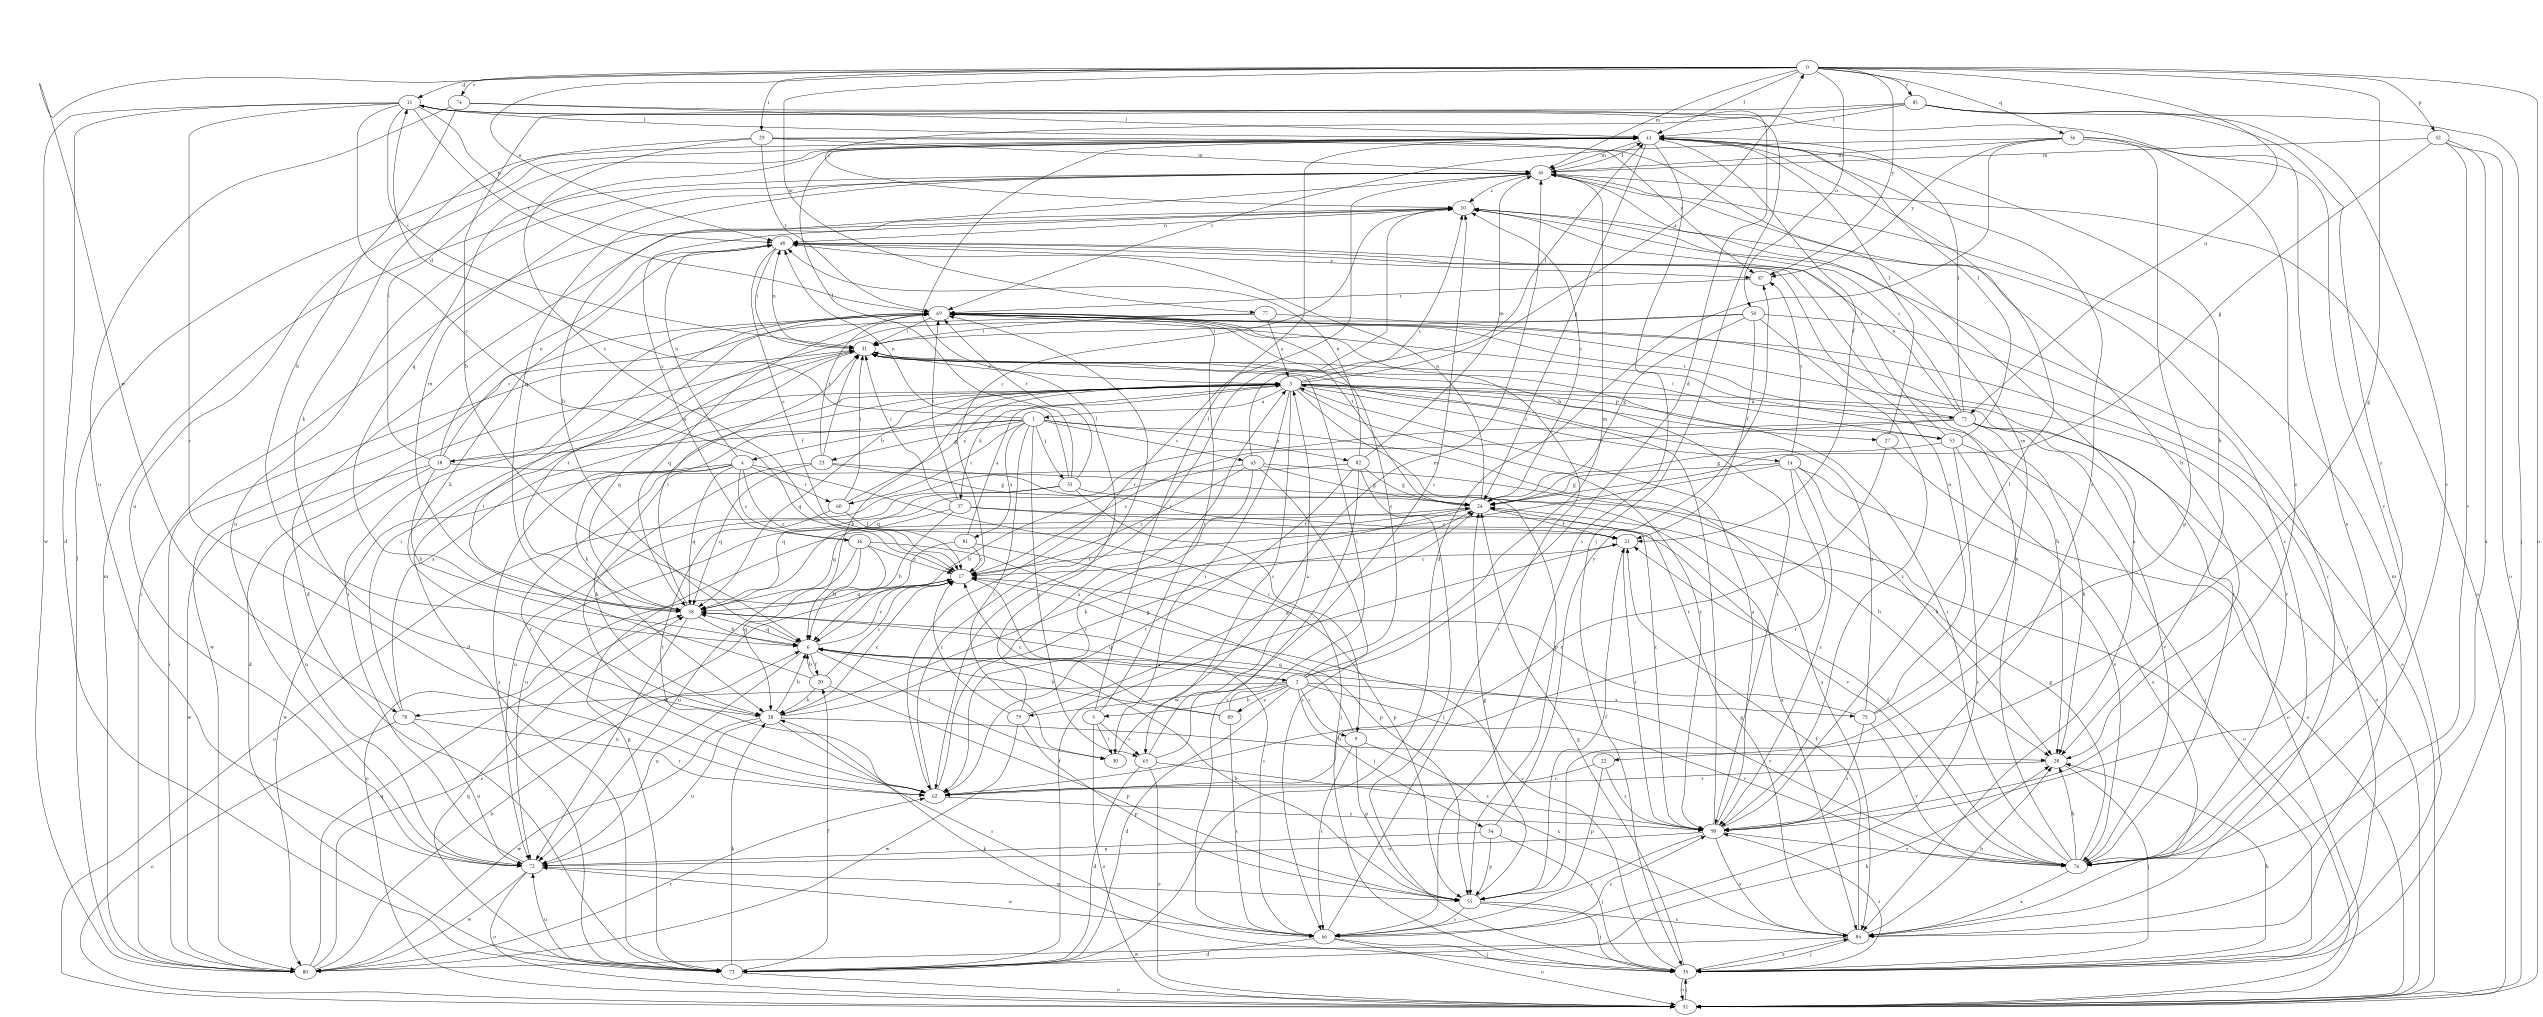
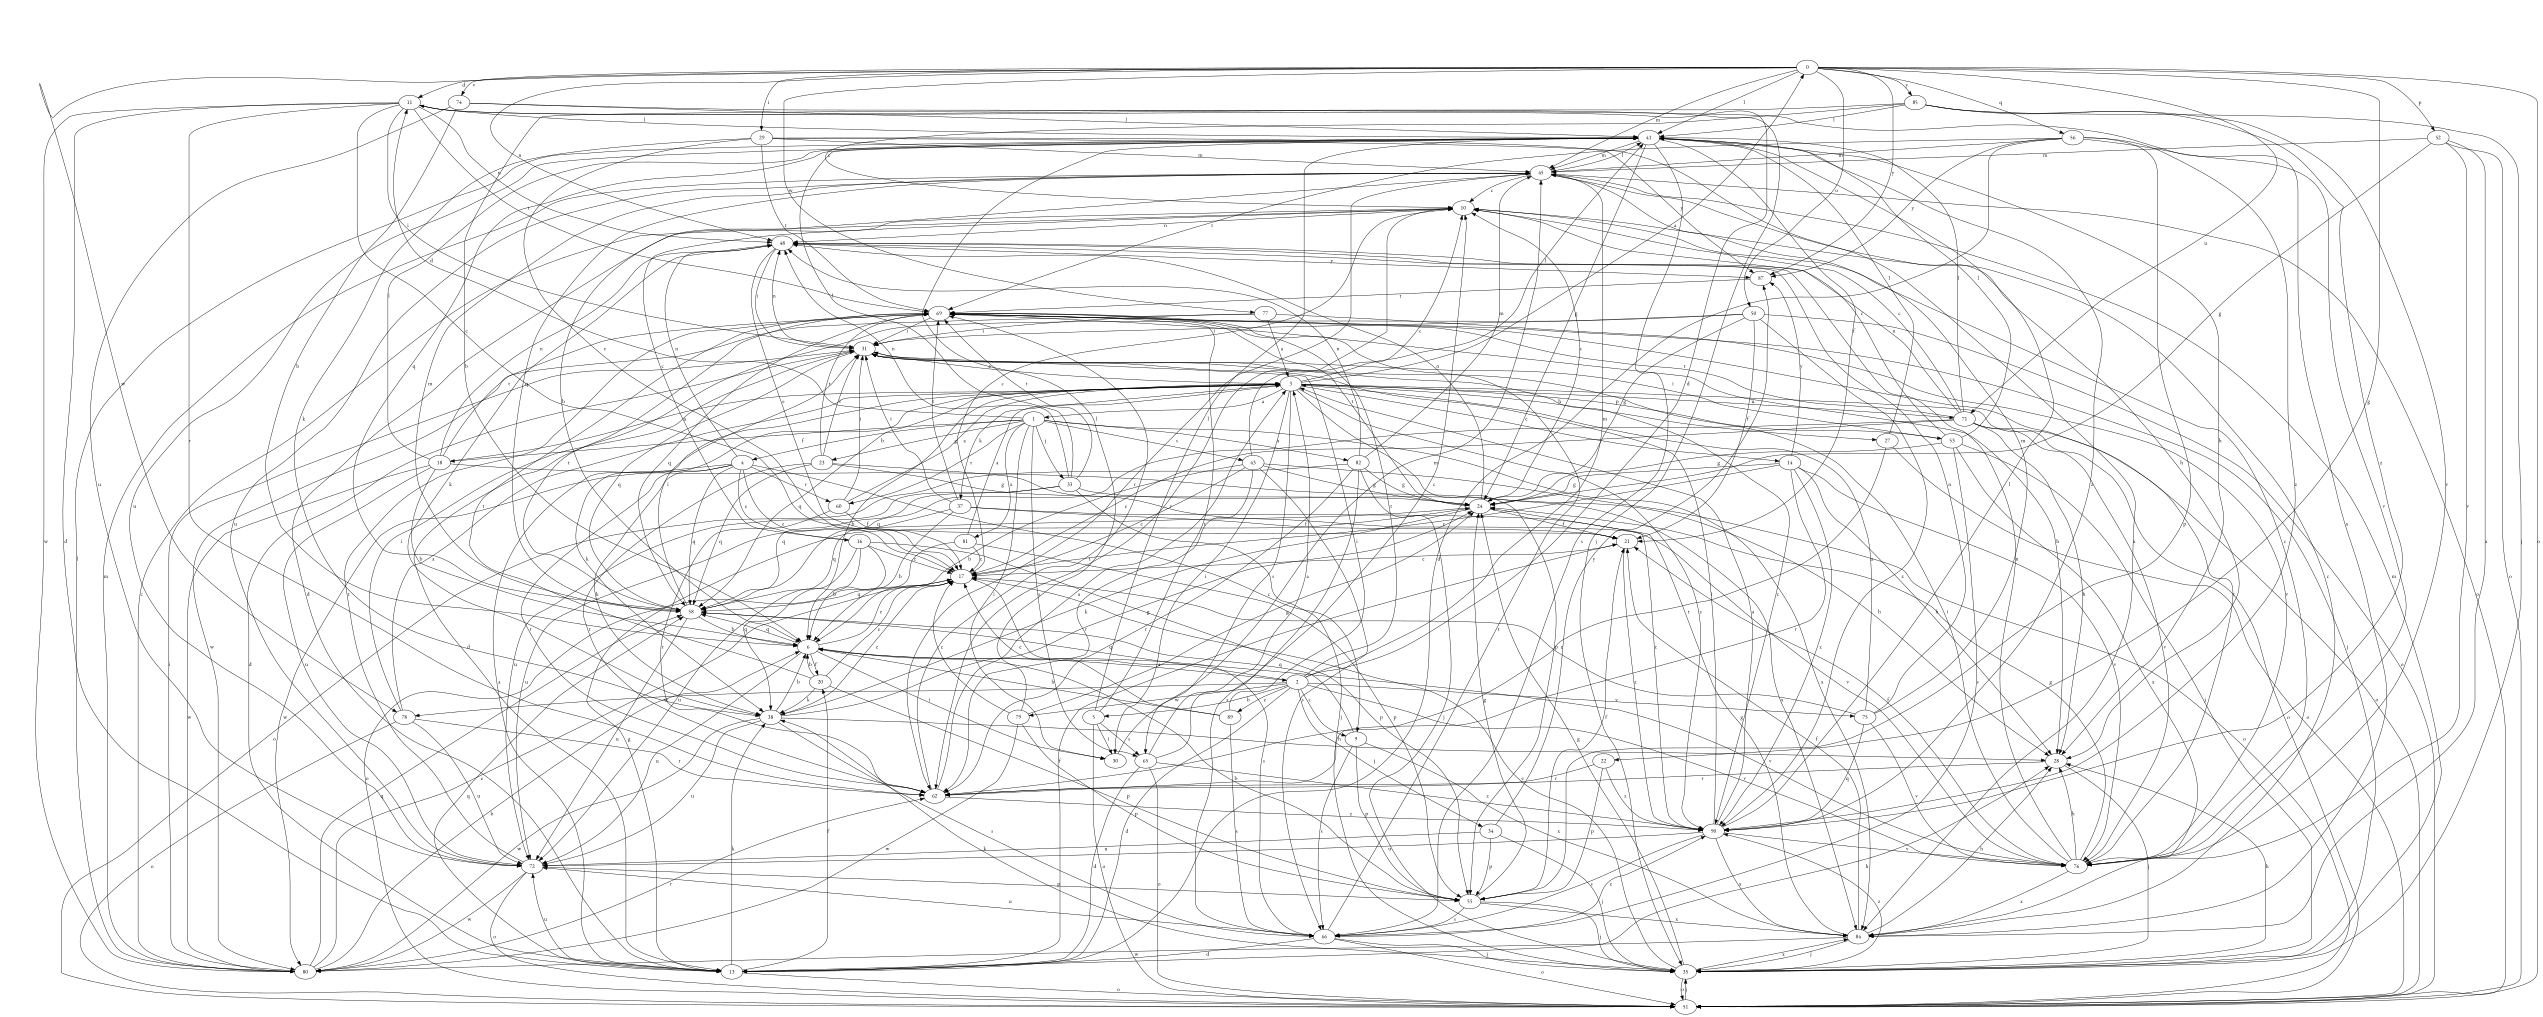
edge "75" -> "90": label "z" -> "q"
node "73": label "73" -> "13"
